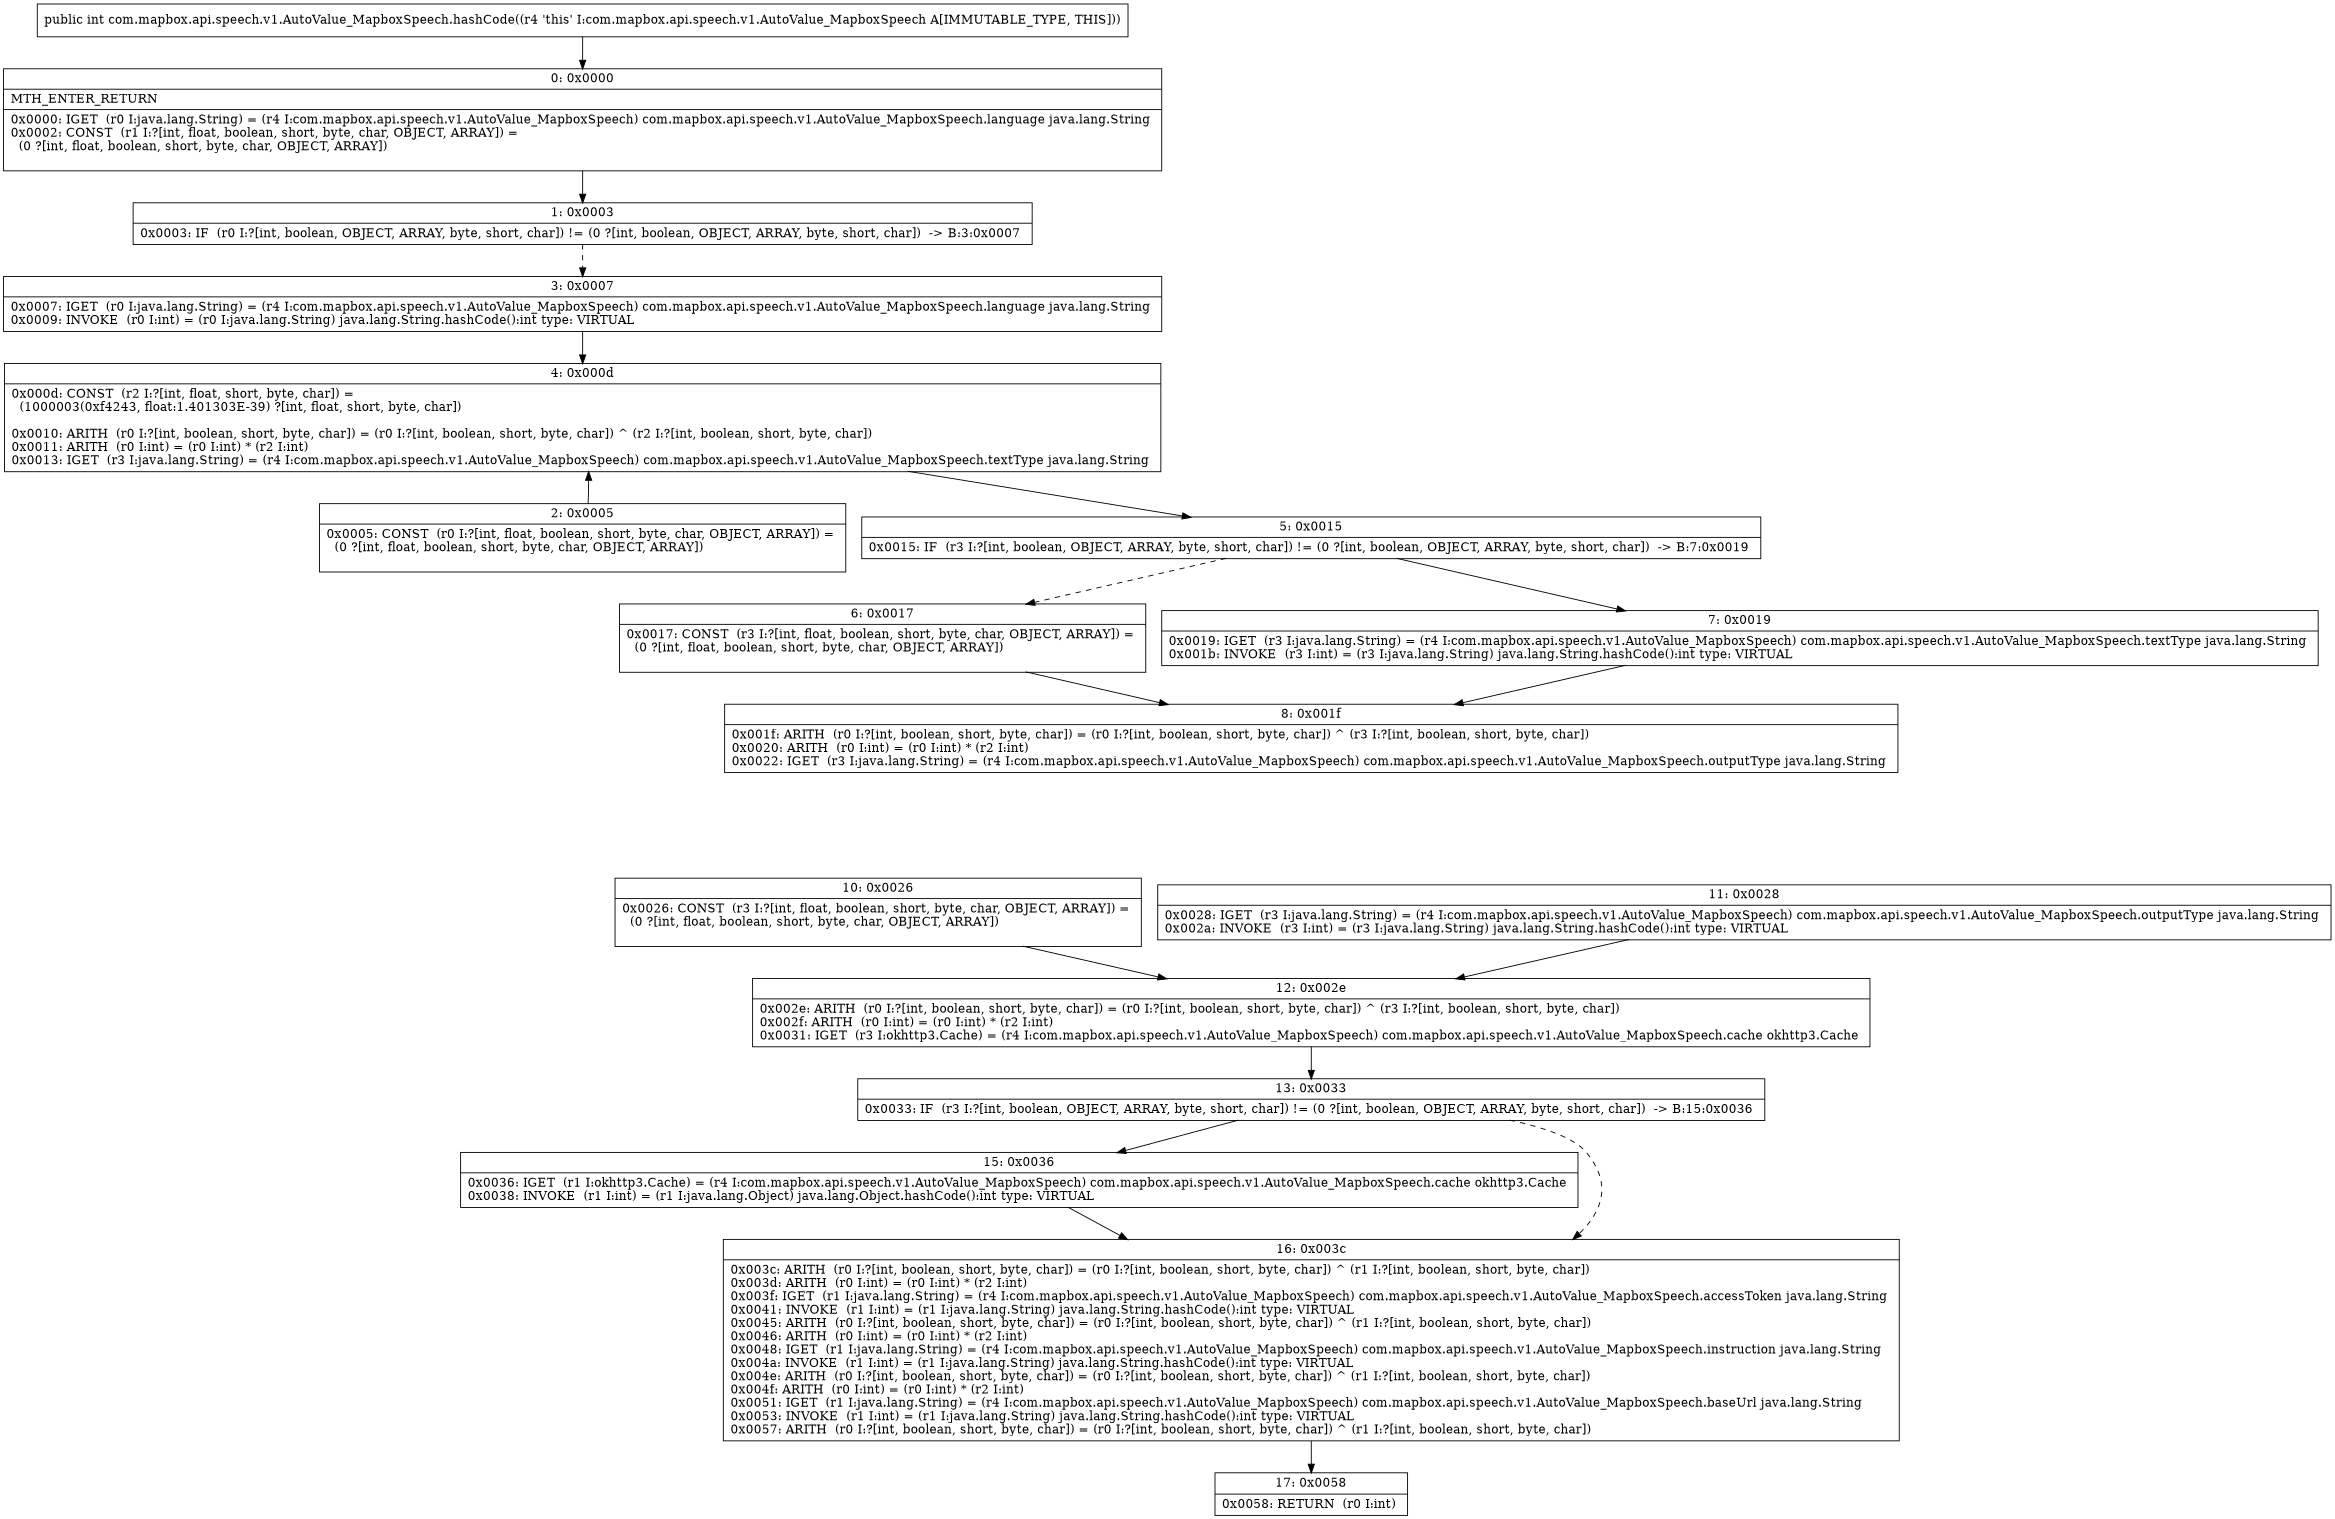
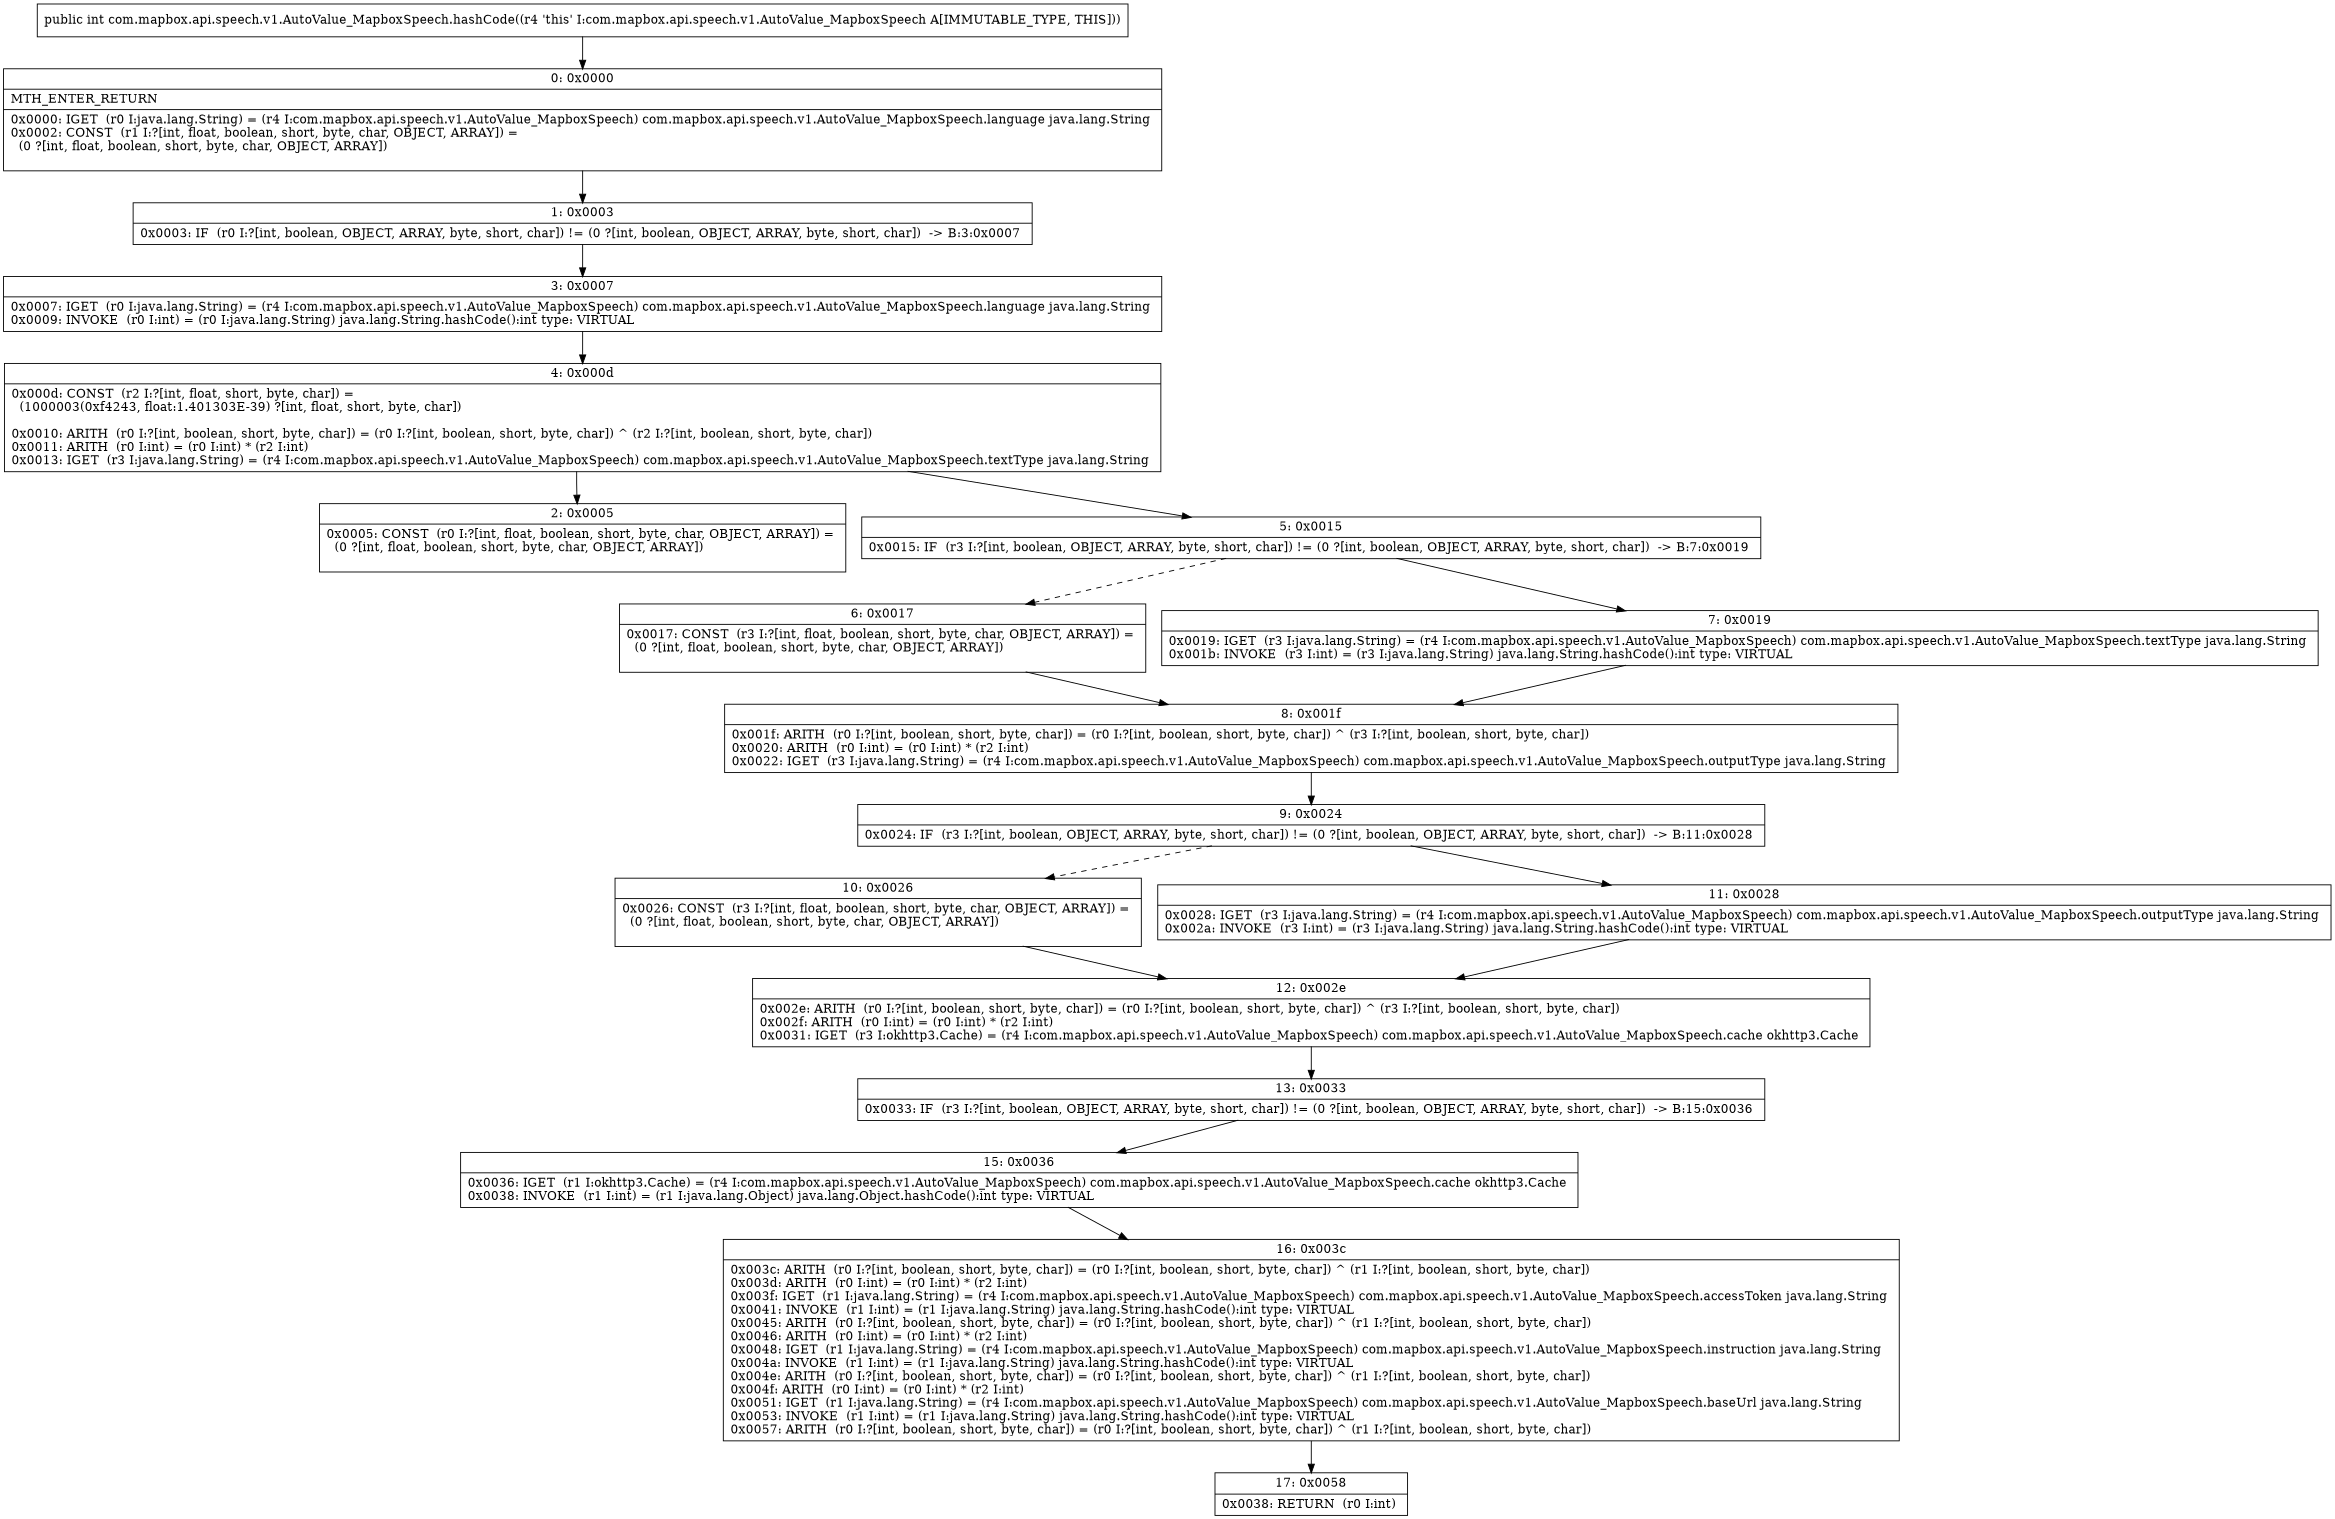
edge "1: 0x0003" -> "3: 0x0007": style dashed -> solid
edge "2: 0x0005" -> "4: 0x000d": reversed
node "9: 0x0024": added
edge "13: 0x0033" -> "16: 0x003c": removed
node "17: 0x0058": text "0x0058: RETURN  (r0 I:int)" -> "0x0038: RETURN  (r0 I:int)"
